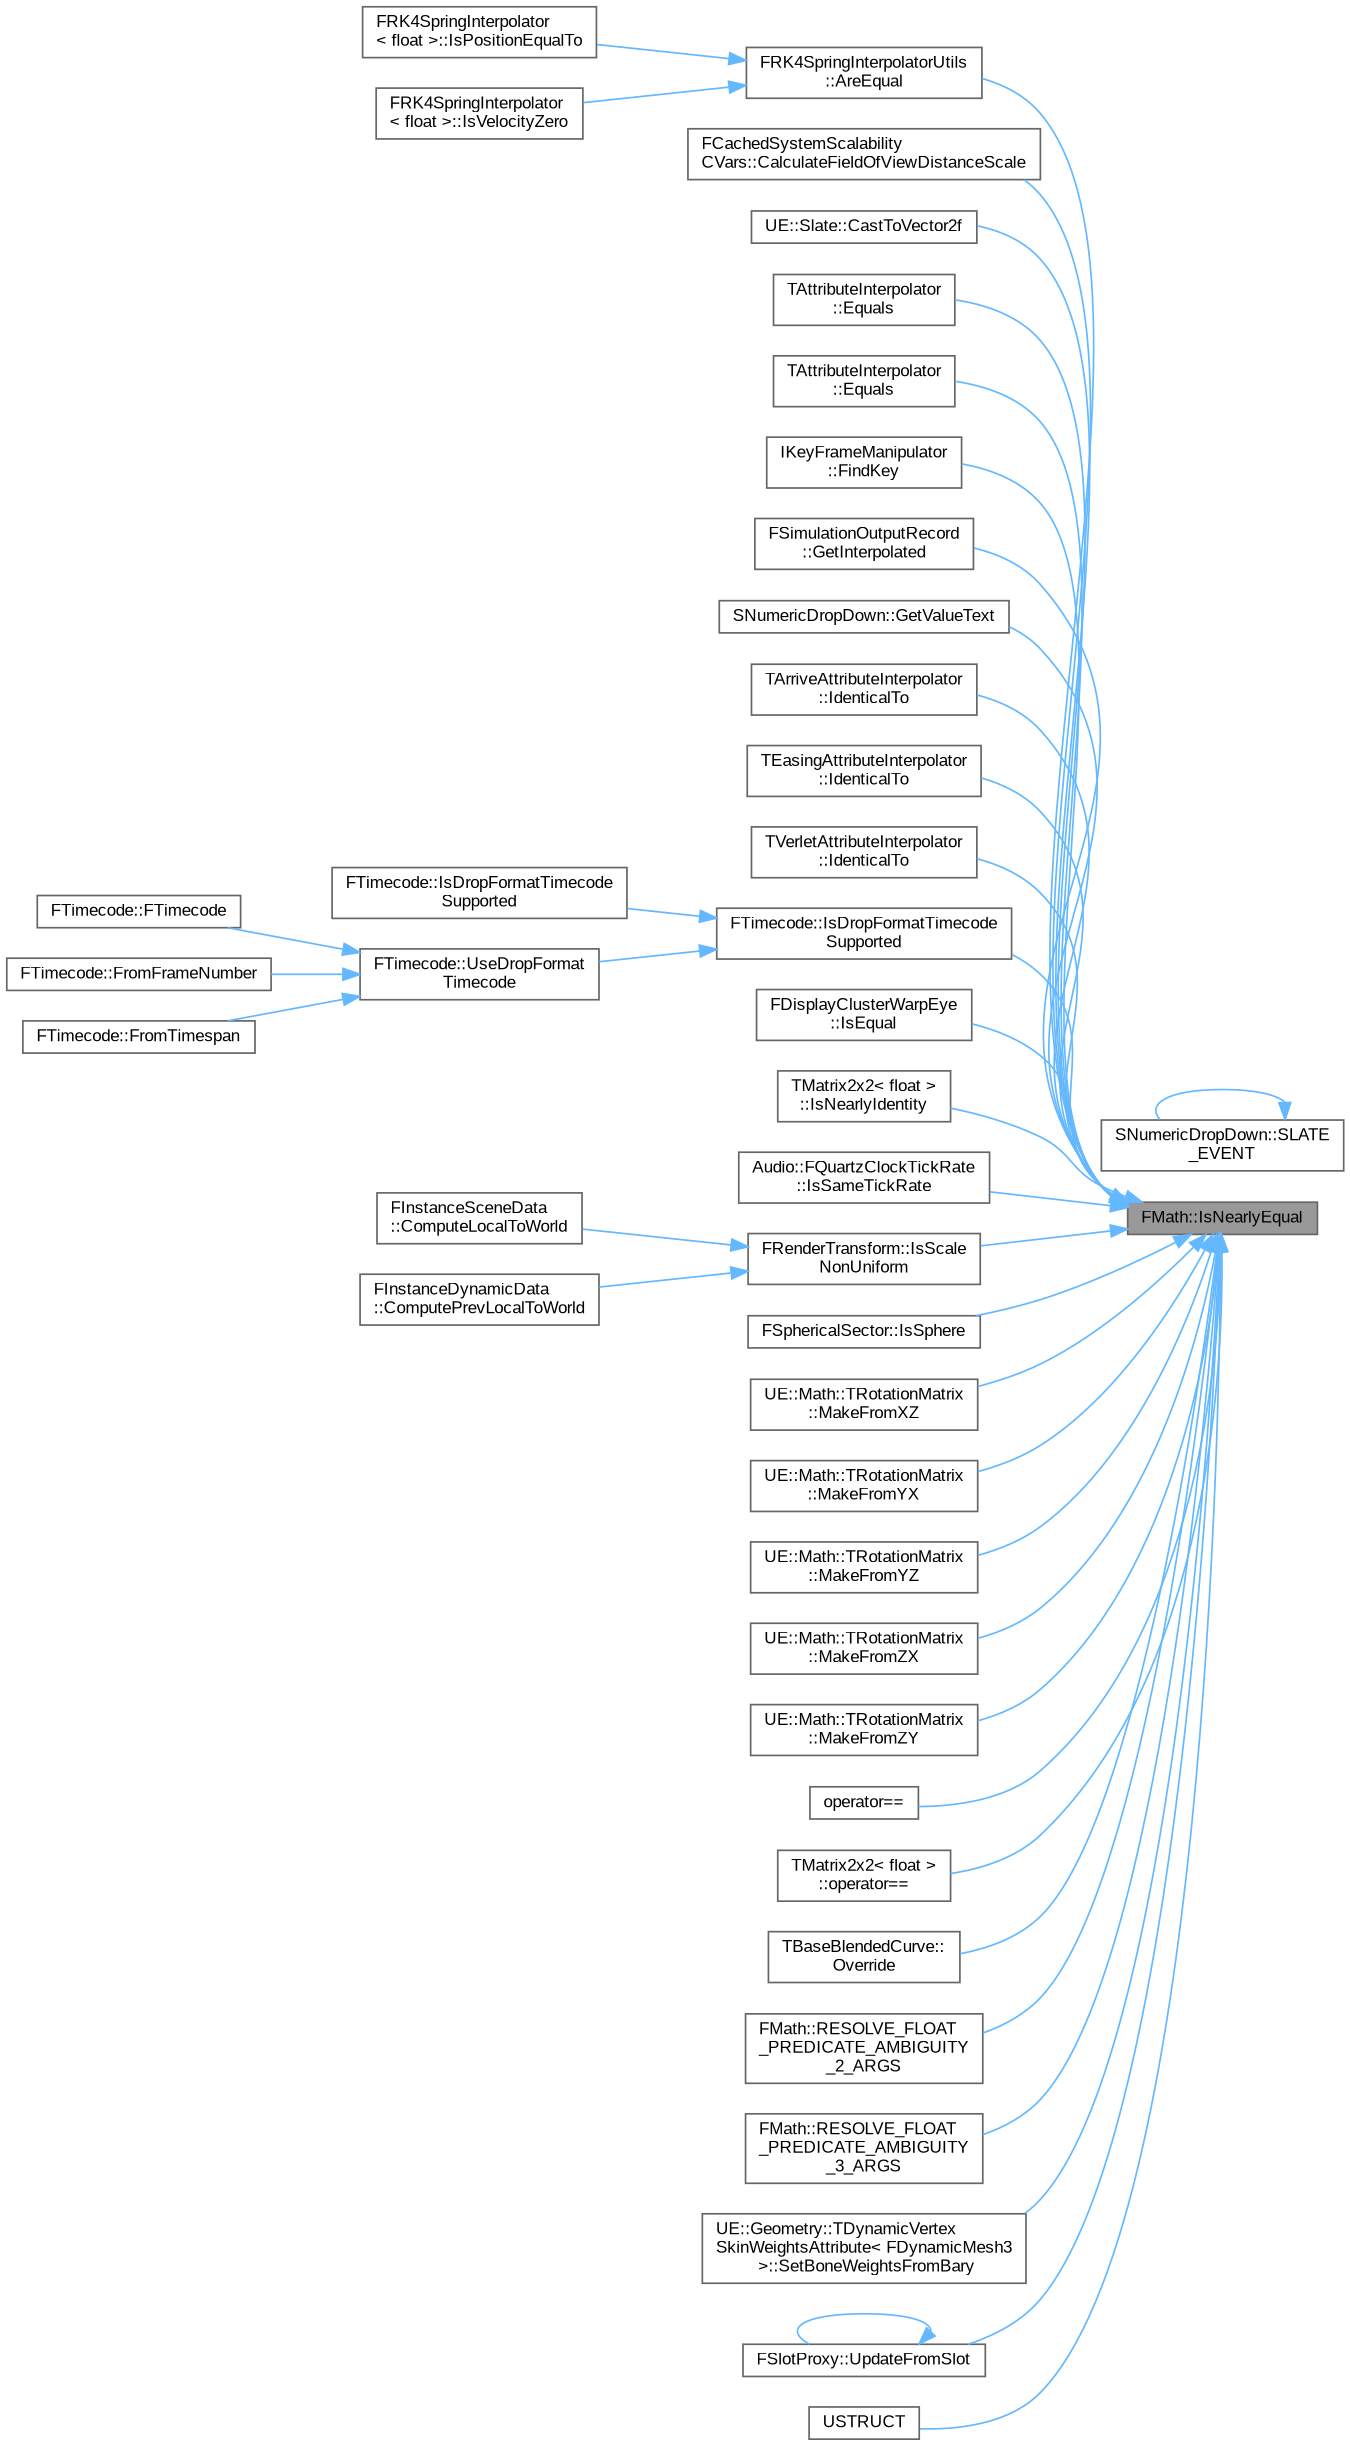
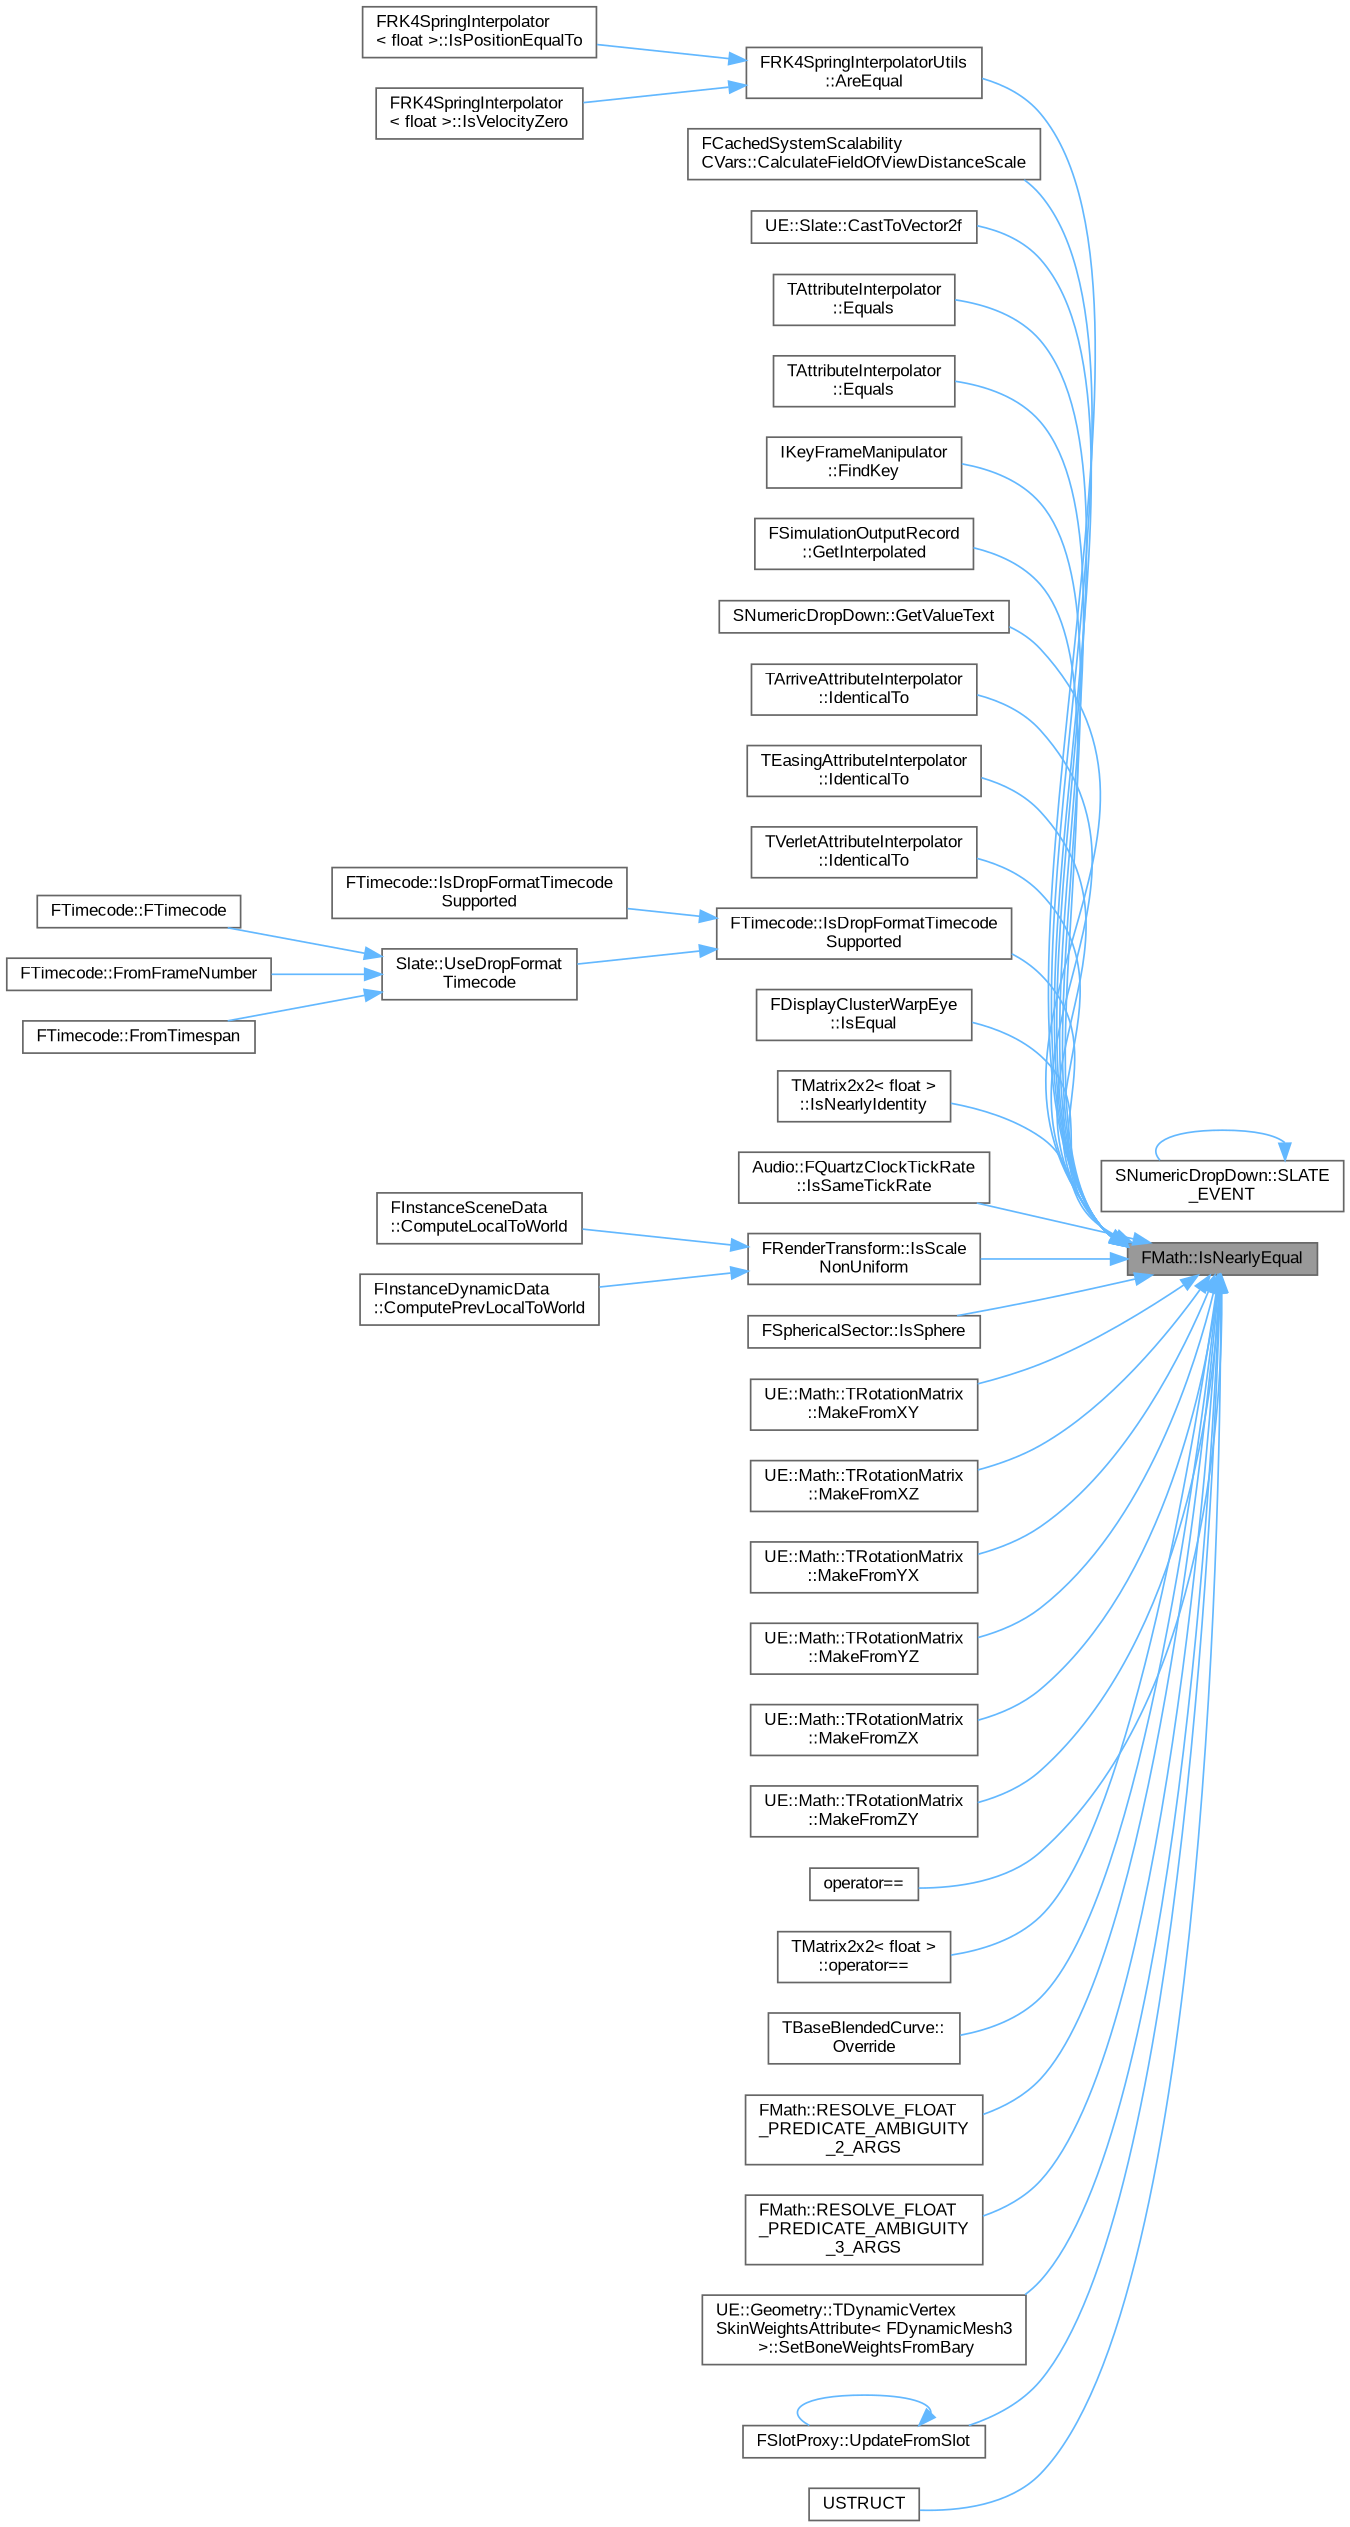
node "FTimecode::UseDropFormat Timecode": label "FTimecode::UseDropFormat Timecode" -> "Slate::UseDropFormat Timecode"
node "UE::Math::TRotationMatrix ::MakeFromXY": added
